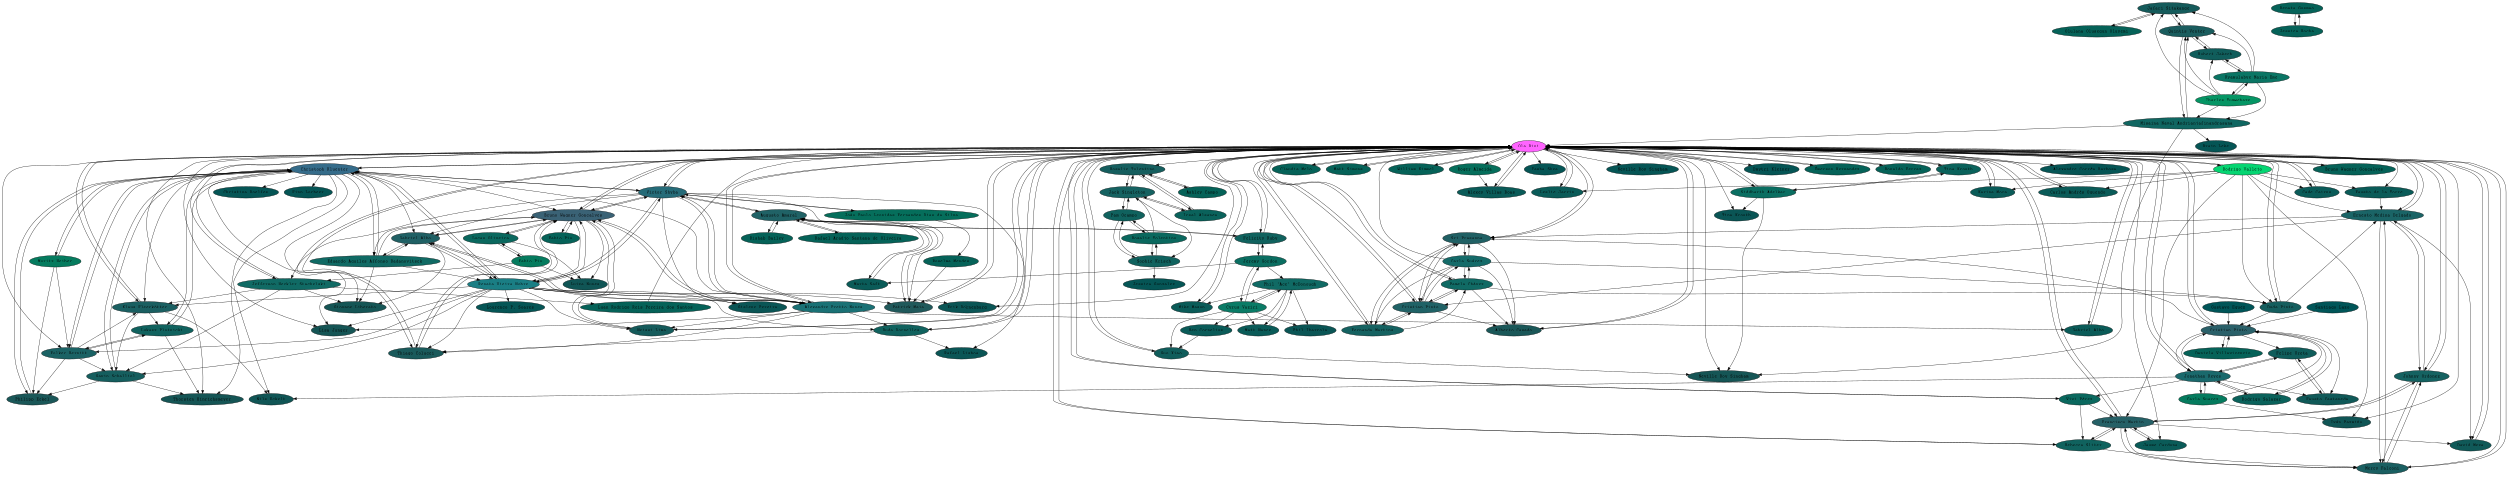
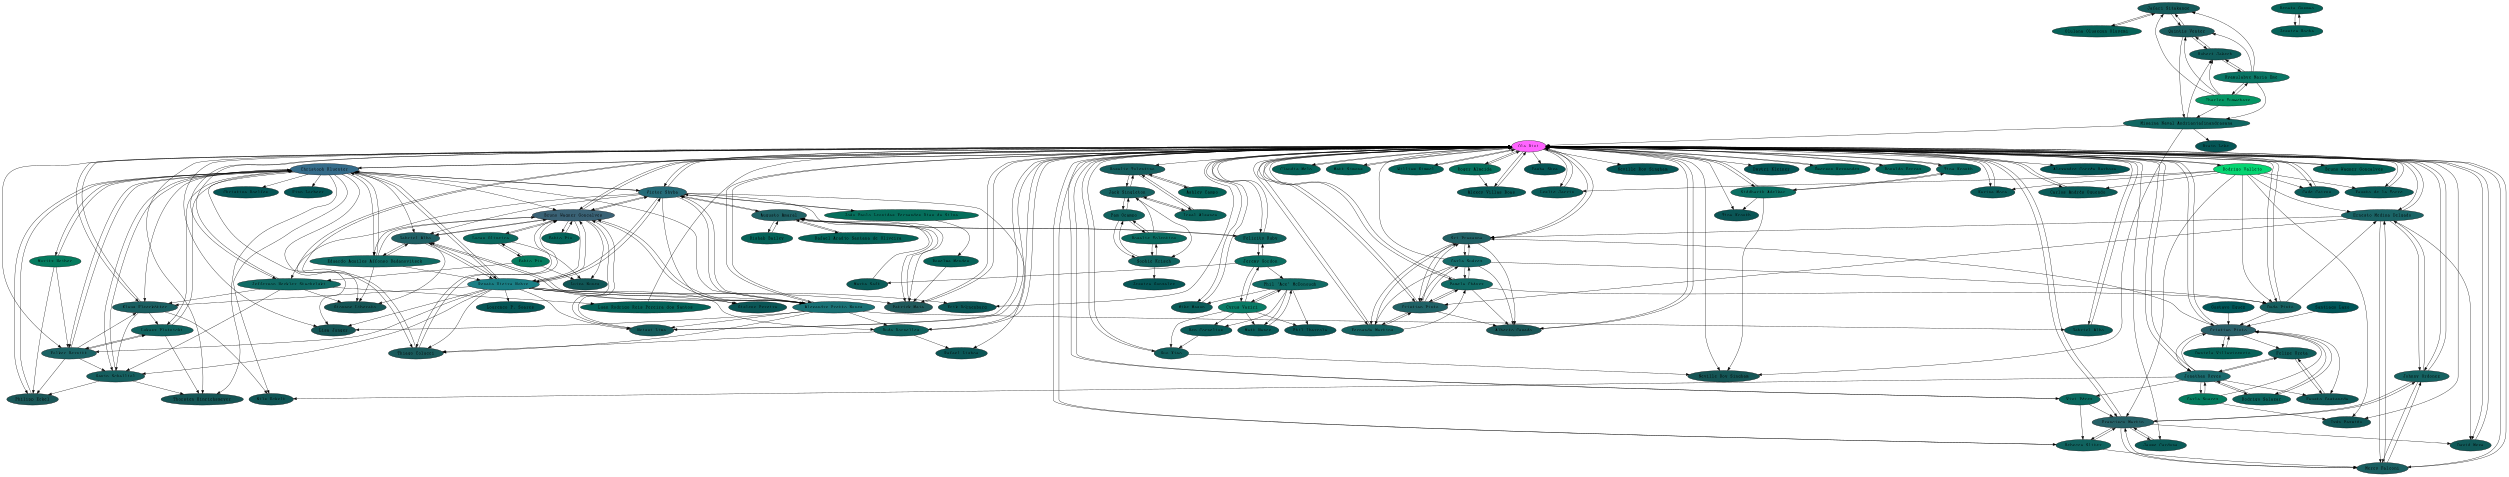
edge "Misaina Naval Andrianjafinandrasana" -> "Quintis Venter": now "Misaina Naval Andrianjafinandrasana" -> "Robert Jakech"
edge "Fausto de la Torre" -> "Ernesto Medina Delgado": now "Fausto de la Torre" -> "Ola Bini"
edge "Augusto Amaral" -> "Marta Saft": removed
